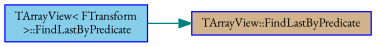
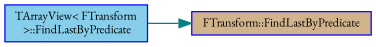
node "TArrayView::FindLastByPredicate": label "TArrayView::FindLastByPredicate" -> "FTransform::FindLastByPredicate"
